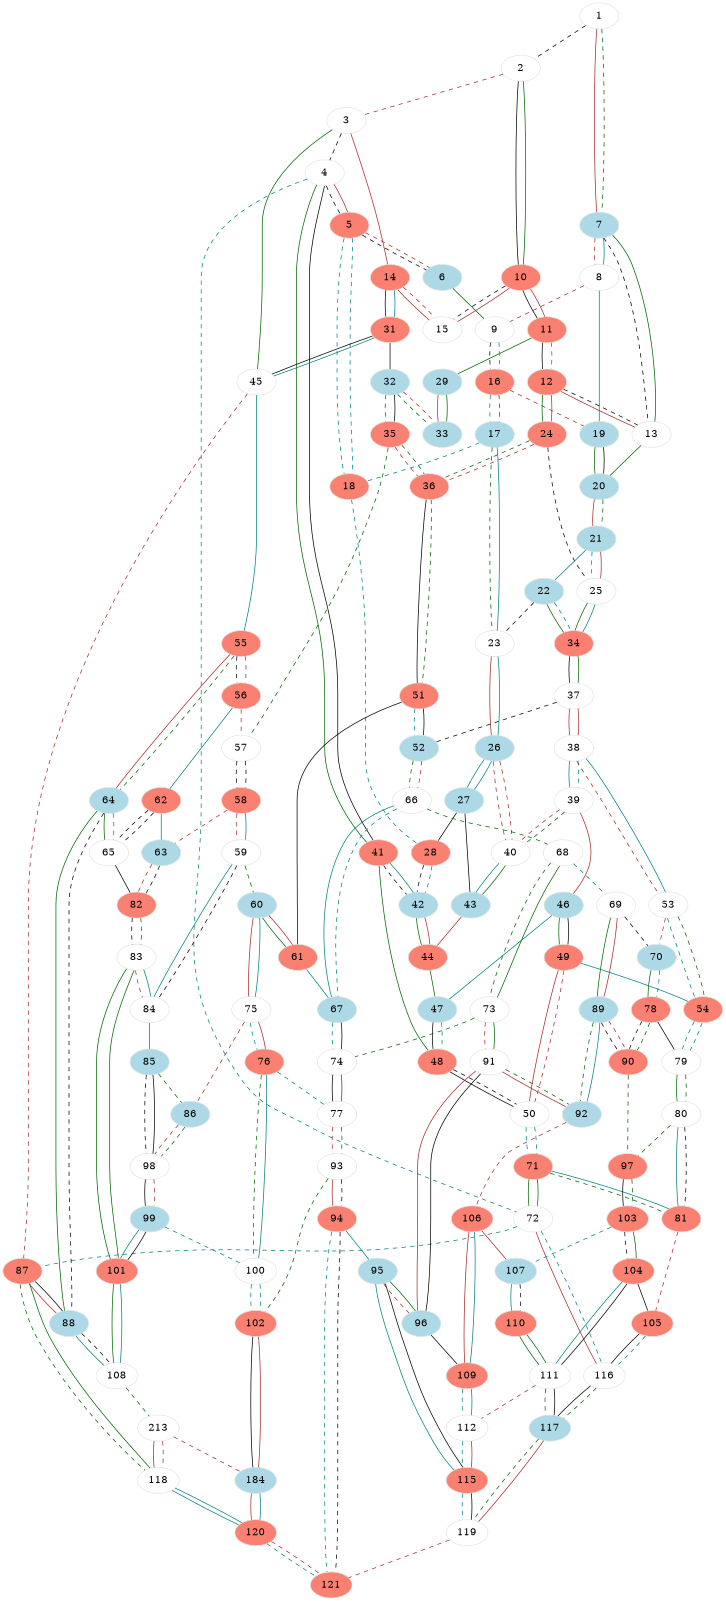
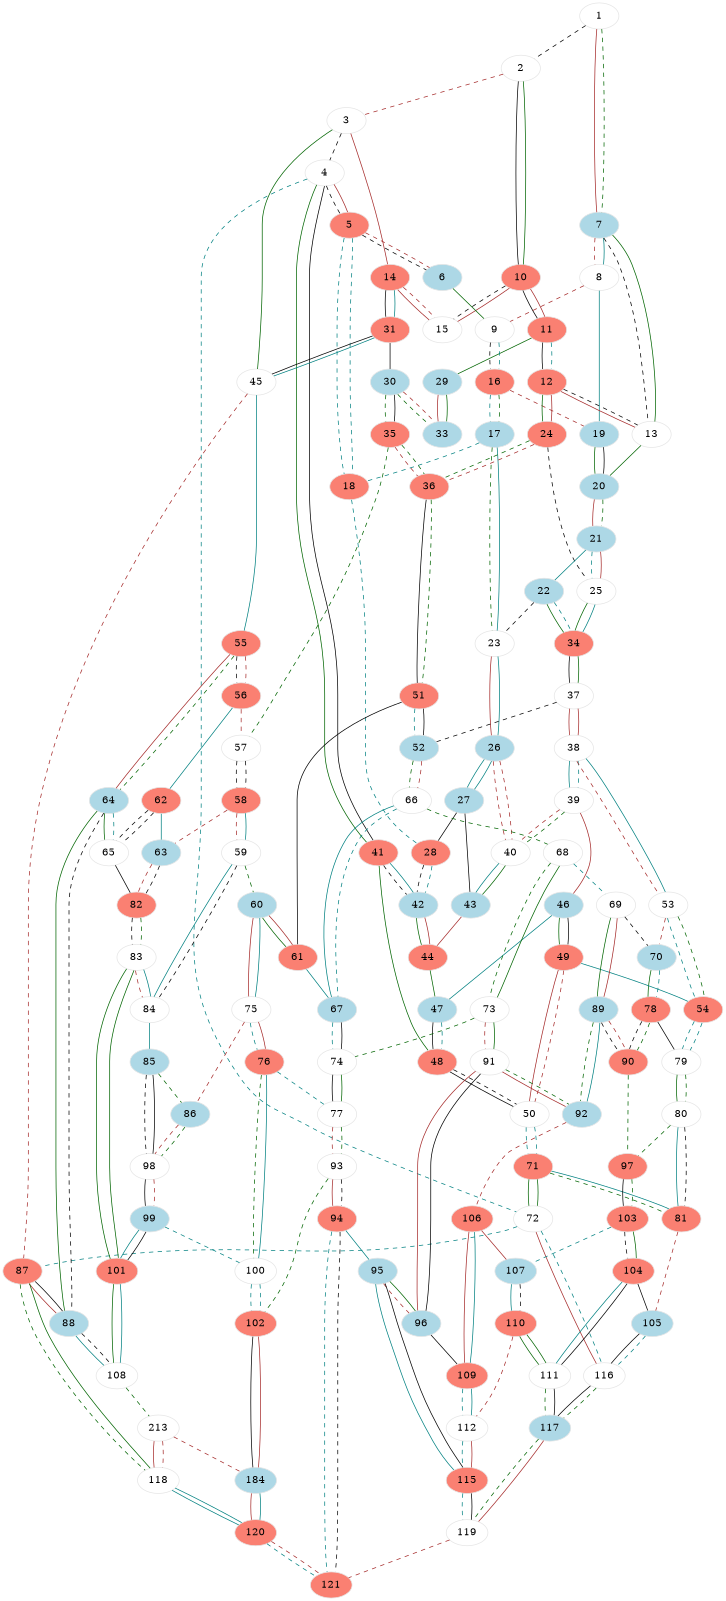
node "32": label "32" -> "30"
node "105": fillcolor salmon -> lightblue
edge "111" -- "112": now "110" -- "112"
